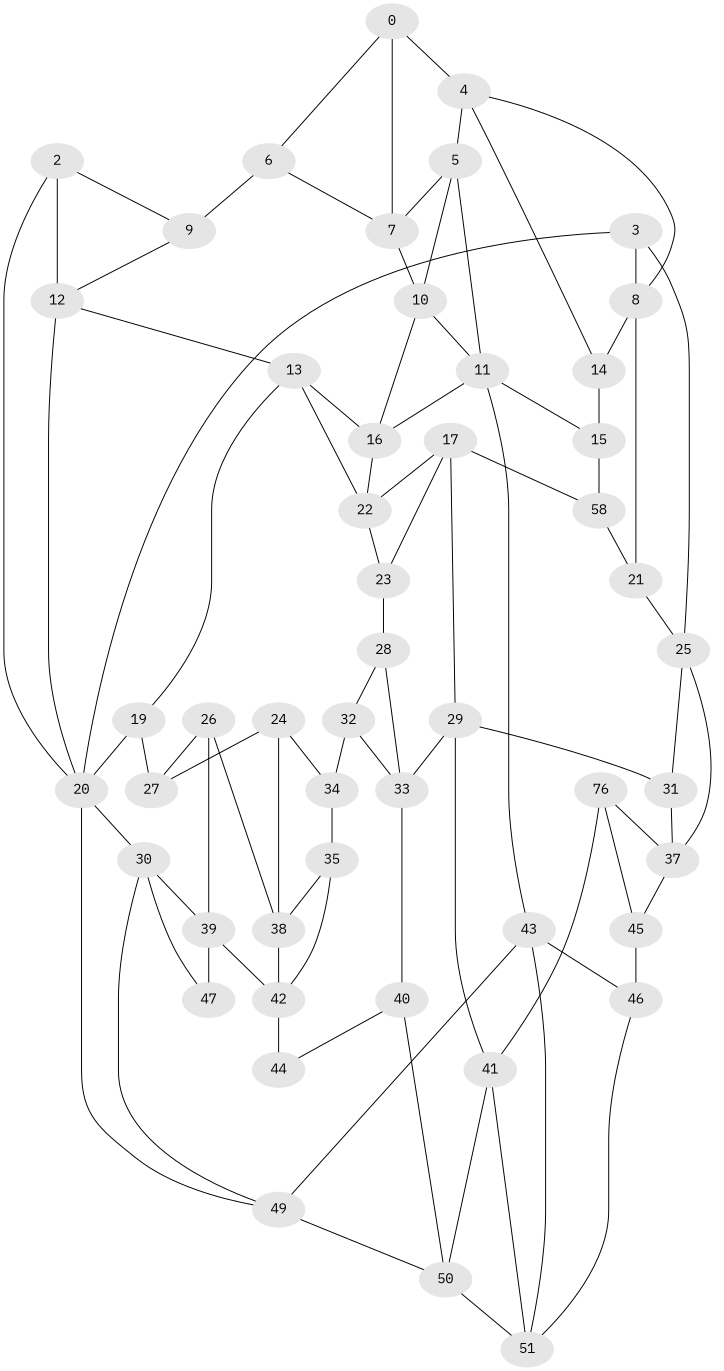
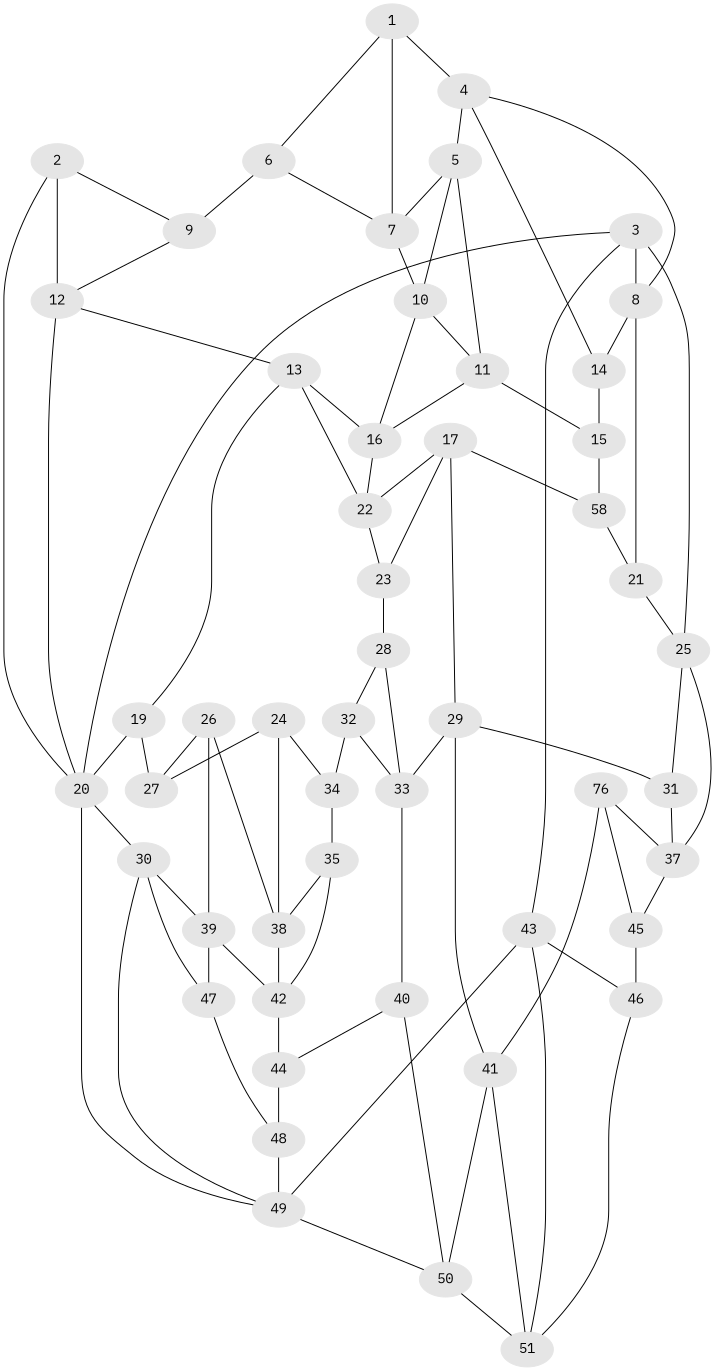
node "0": label "0" -> "1"
edge "11" -- "43": now "3" -- "43"
node "48": added
